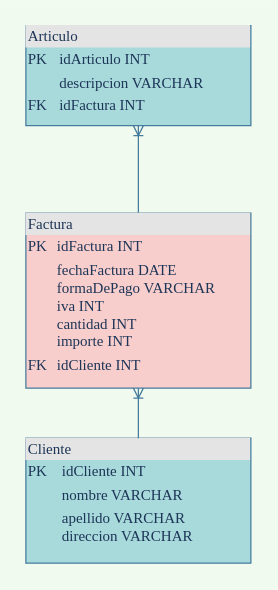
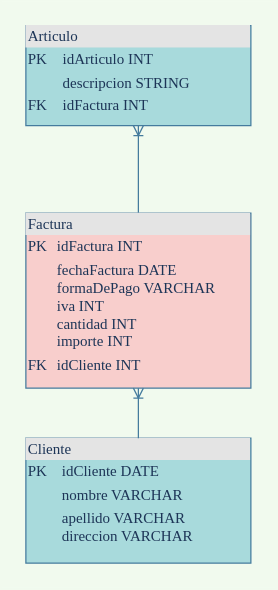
node "Articulo PK idArticulo INT descripcion VARCHAR FK idFactura INT": label "Articulo PK idArticulo INT descripcion VARCHAR FK idFactura INT" -> "Articulo PK idArticulo INT descripcion STRING FK idFactura INT"
node "Cliente PK idCliente INT nombre VARCHAR apellido VARCHAR direccion VARCHAR": label "Cliente PK idCliente INT nombre VARCHAR apellido VARCHAR direccion VARCHAR" -> "Cliente PK idCliente DATE nombre VARCHAR apellido VARCHAR direccion VARCHAR"
